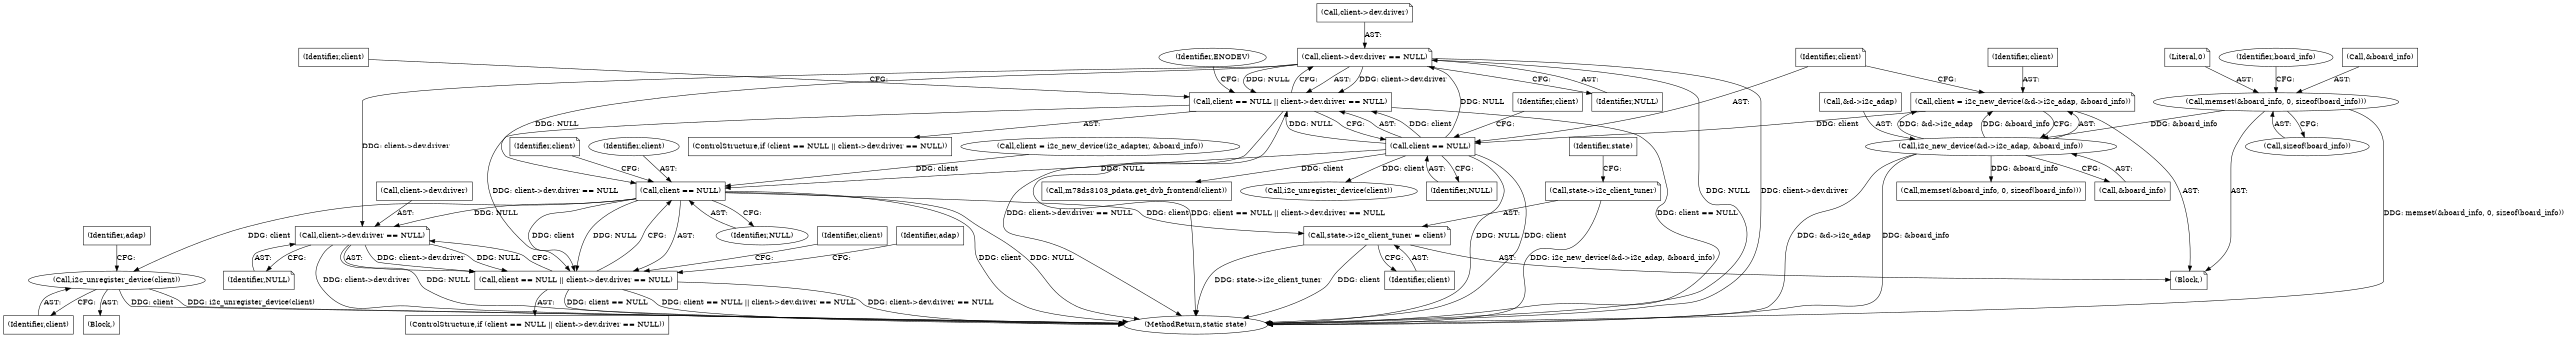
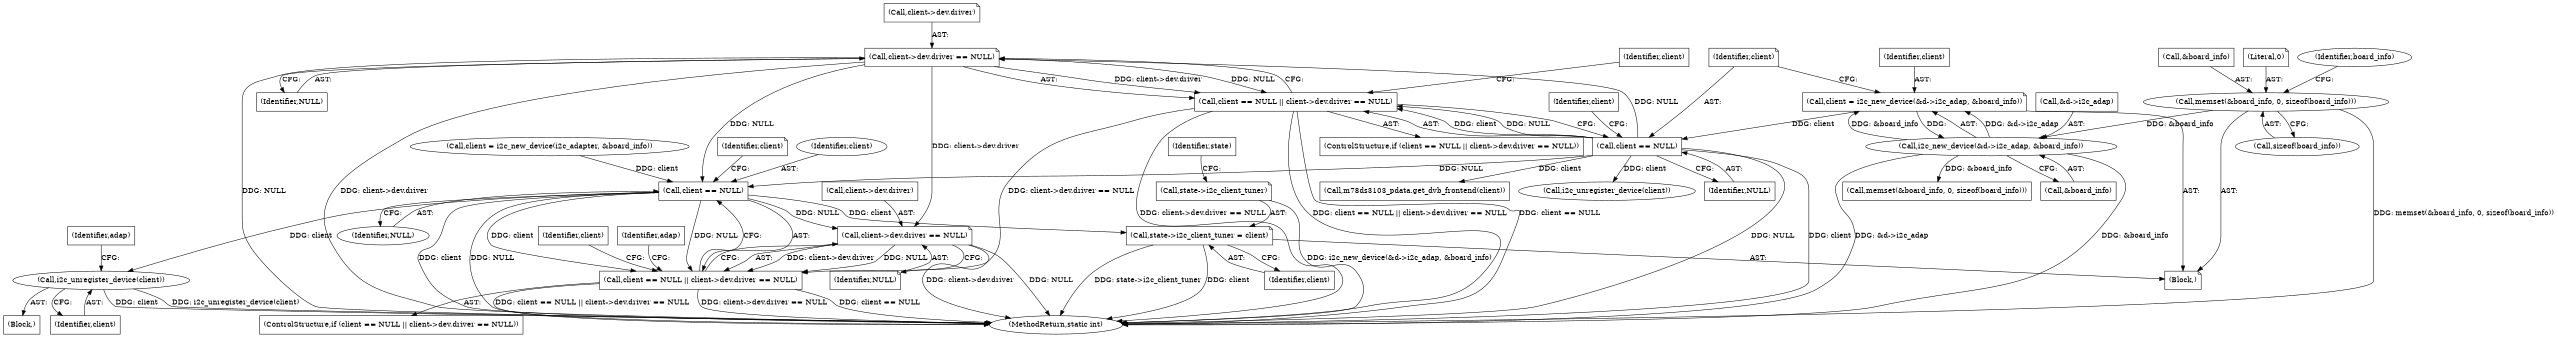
node "(Identifier,ENODEV)": removed
edge "(Call,client = i2c_new_device(&d->i2c_adap, &board_info))" -> "(Call,i2c_new_device(&d->i2c_adap, &board_info))": label "CFG: " -> "DDG: "
node "(MethodReturn,static state)": label "(MethodReturn,static state)" -> "(MethodReturn,static int)"
